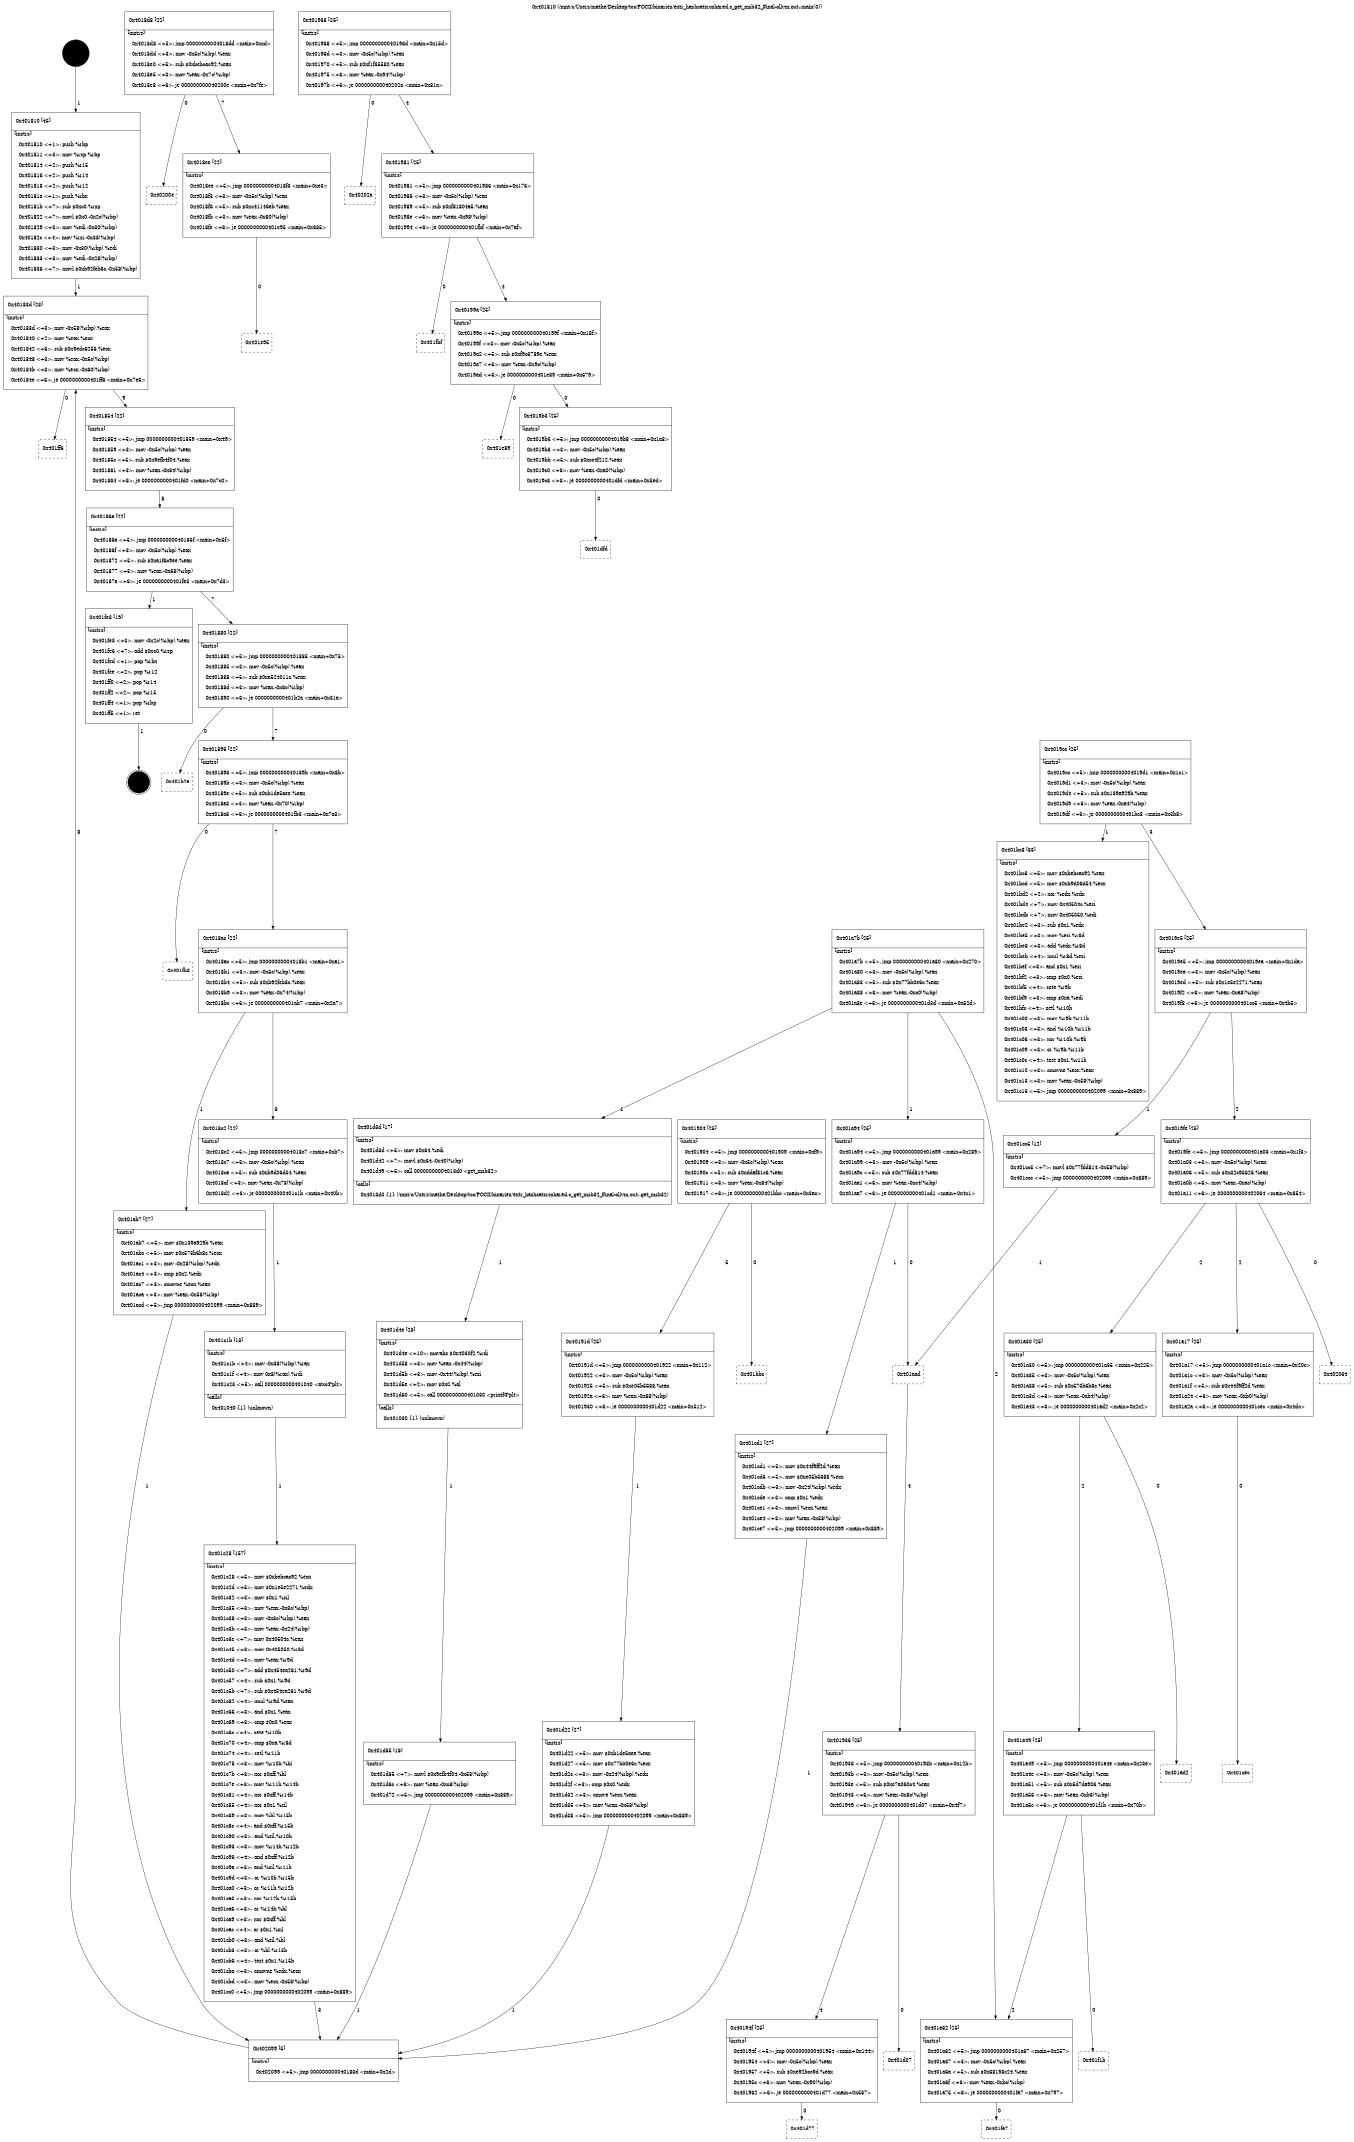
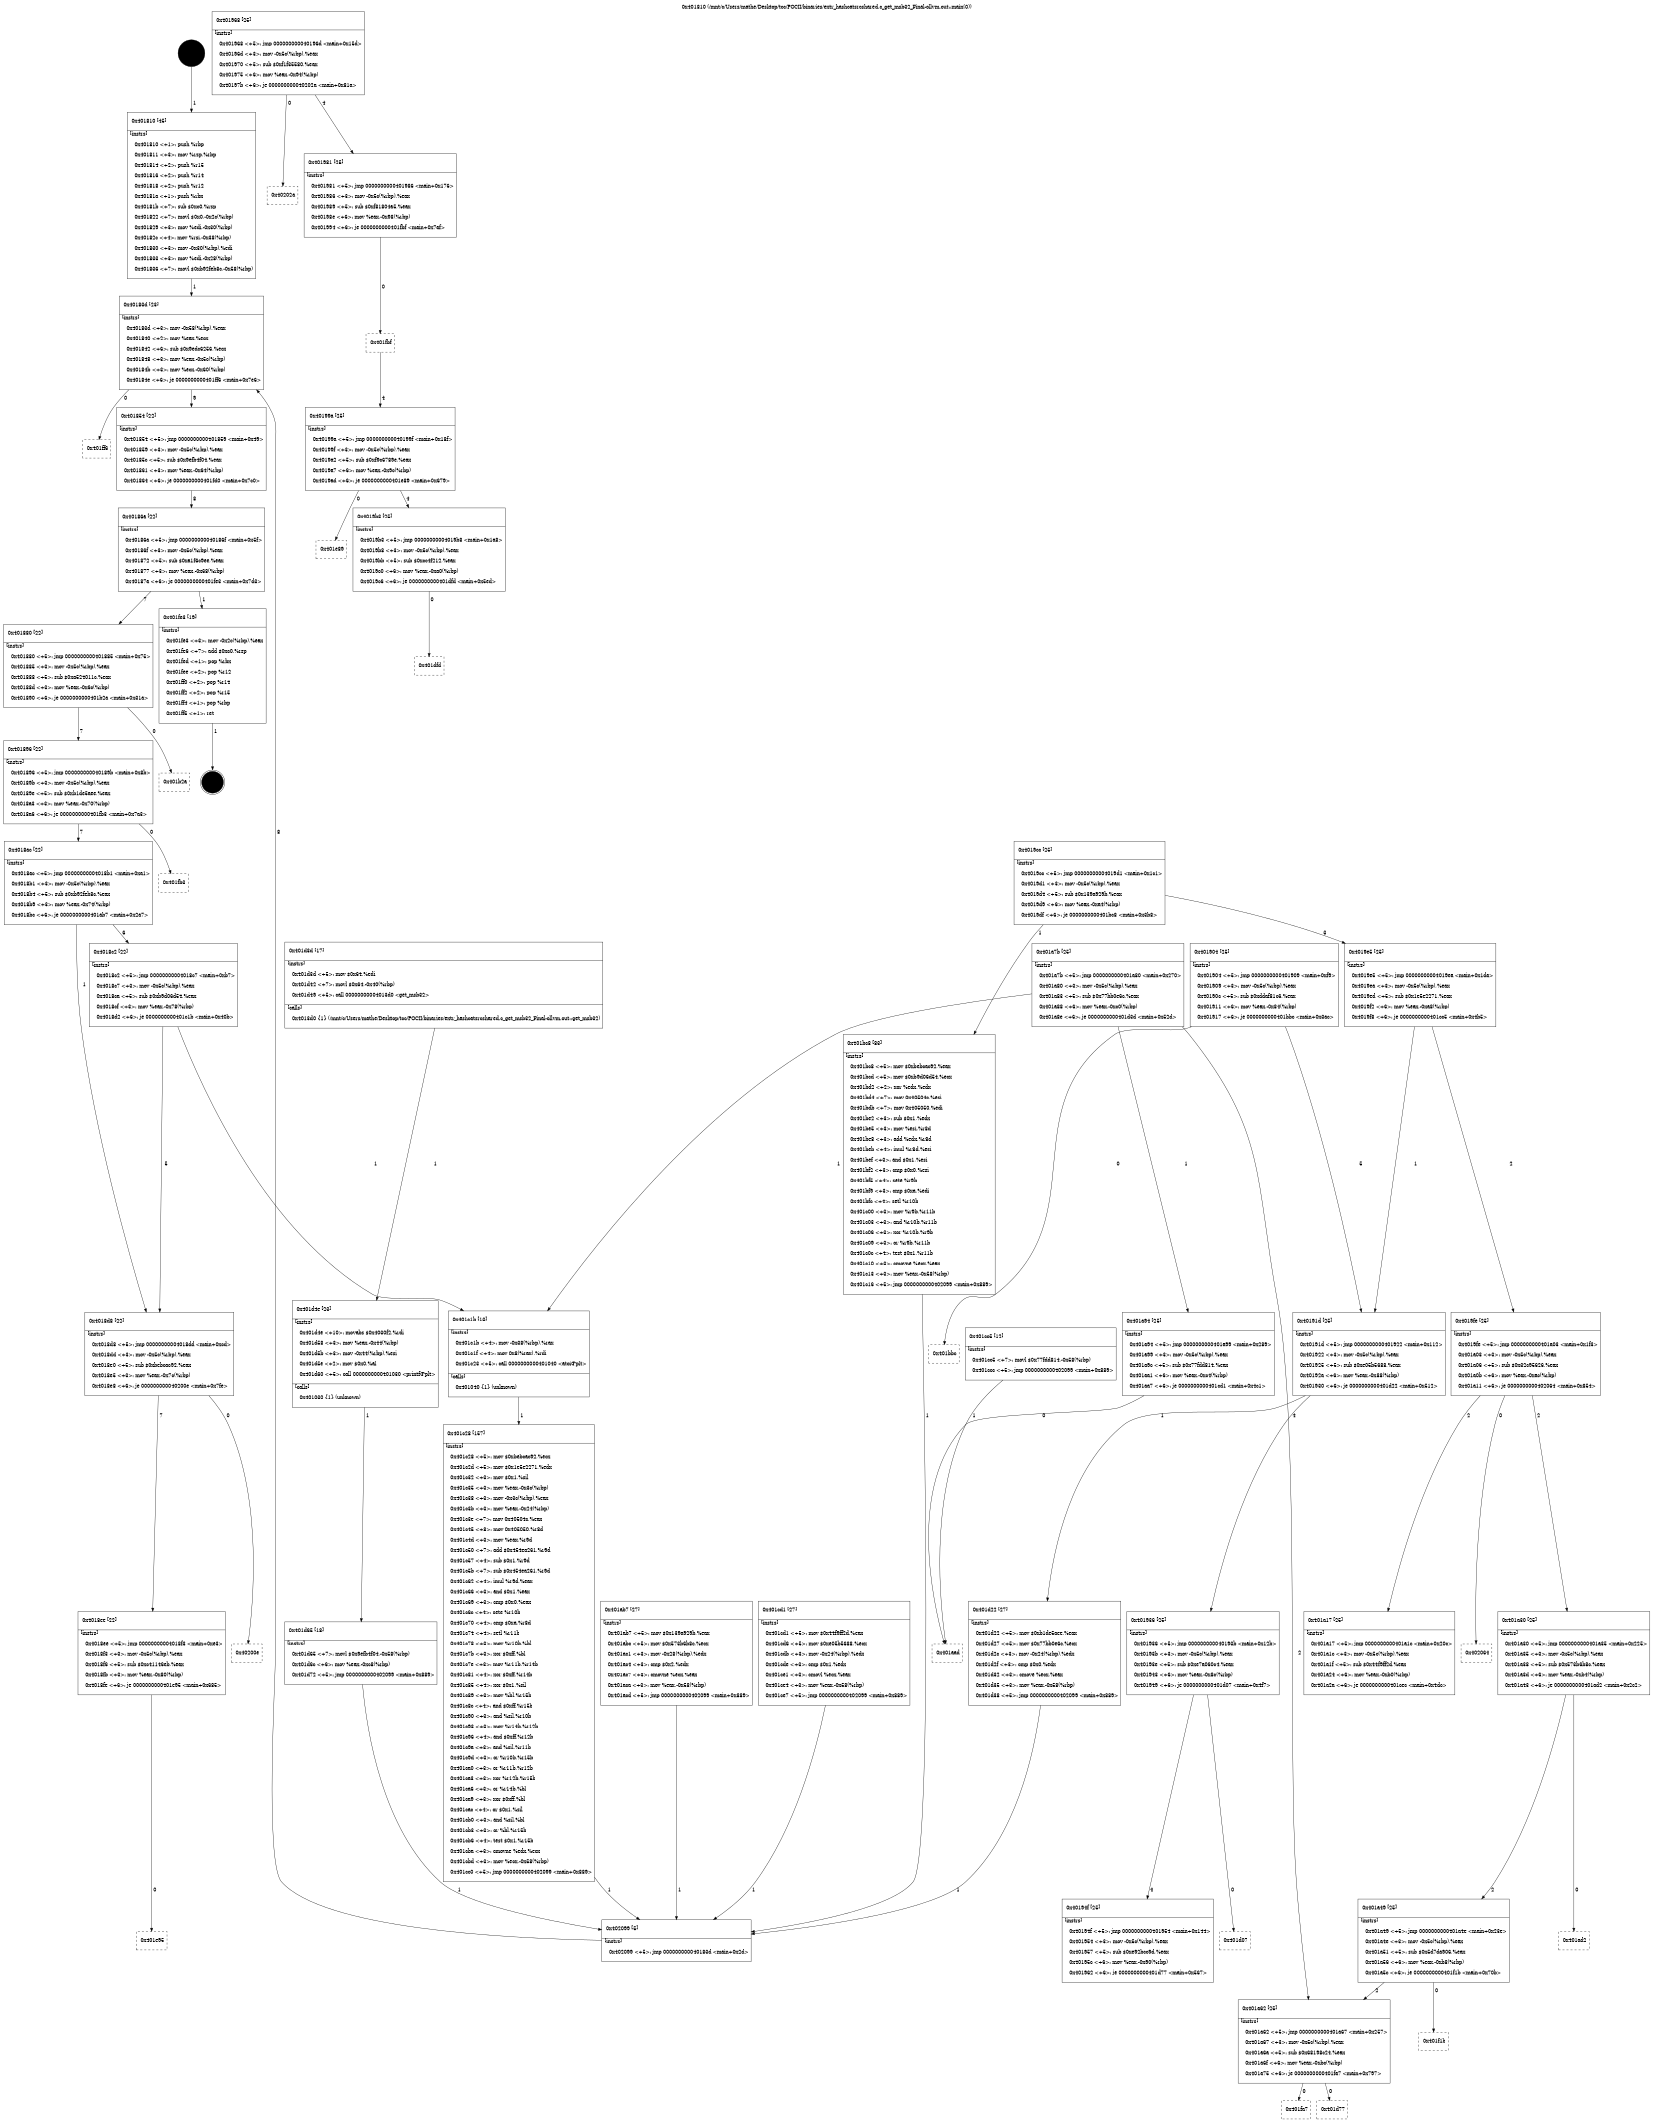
edge "0x401981 [25]" -> "0x40199a [25]": now "0x401fbf" -> "0x40199a [25]"
edge "0x40199a [25]" -> "0x4019b3 [25]": label " 0" -> " 4"
edge "0x401a7b [25]" -> "0x401d3d [17]": now "0x401a7b [25]" -> "0x401c1b [13]"
edge "0x4019e5 [25]" -> "0x401cc5 [12]": now "0x4019e5 [25]" -> "0x40191d [25]"
edge "0x4018ac [22]" -> "0x401ab7 [27]": now "0x4018ac [22]" -> "0x4018d8 [22]"
edge "0x4018c2 [22]" -> "0x4018d8 [22]": added, label "5"
edge "0x401a94 [25]" -> "0x401cd1 [27]": removed, label "1"
edge "0x401aad" -> "0x401936 [25]": now "0x40191d [25]" -> "0x401936 [25]"
edge "0x401bc8 [83]" -> "0x402099 [5]": added, label "1"
node "0x401cec": removed
edge "0x401c28 [157]" -> "0x402099 [5]": label " 3" -> " 1"
edge "0x40194f [25]" -> "0x401d77": now "0x401a62 [25]" -> "0x401d77"
